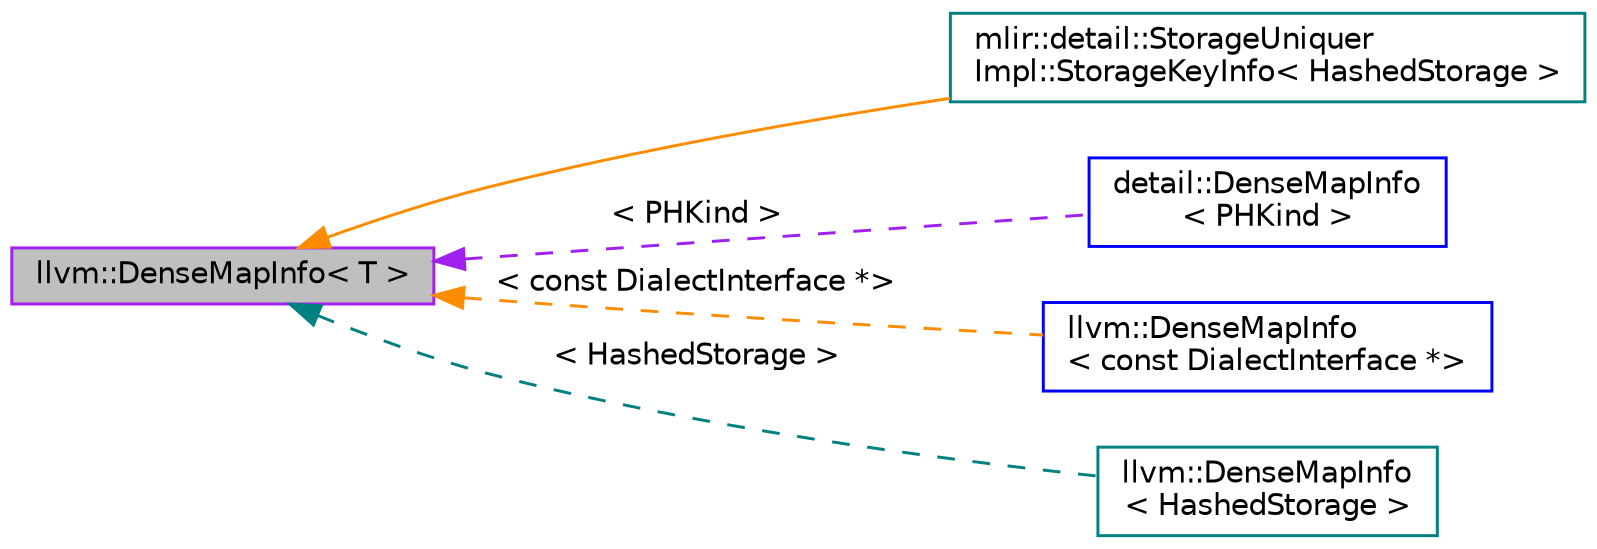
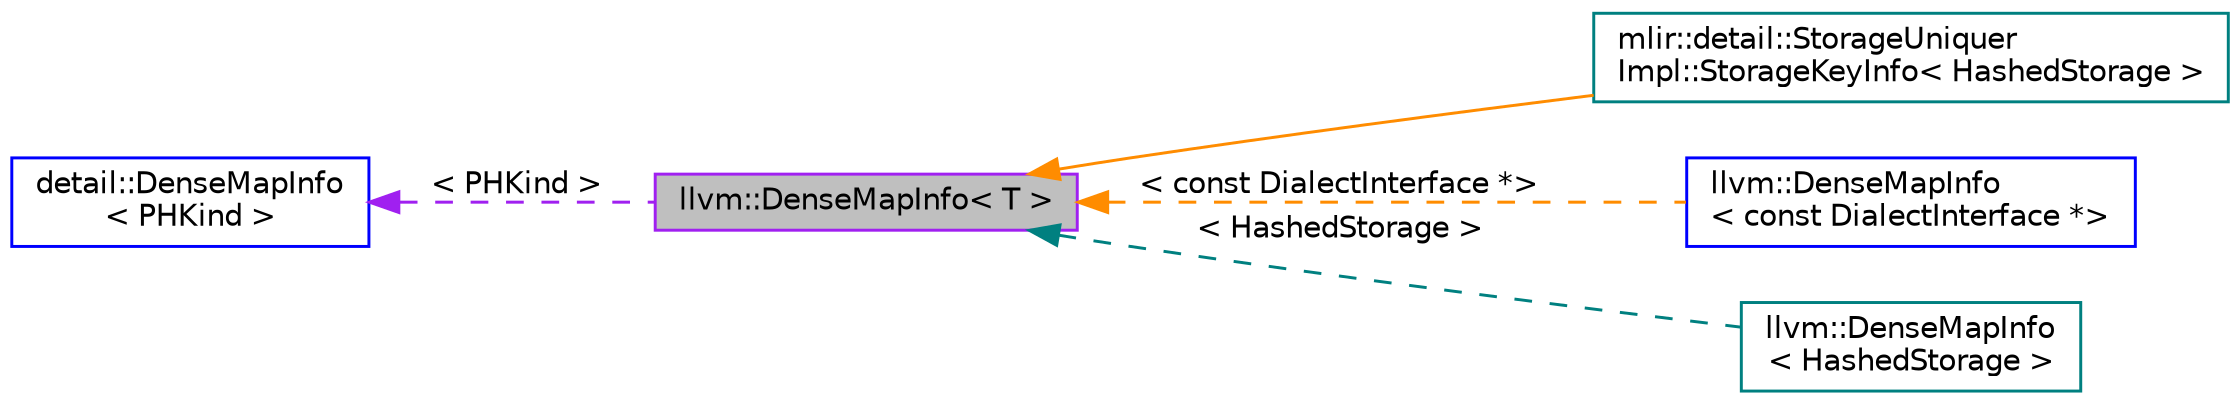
edge "detail::DenseMapInfo < PHKind >" -> "llvm::DenseMapInfo< T >": reversed
